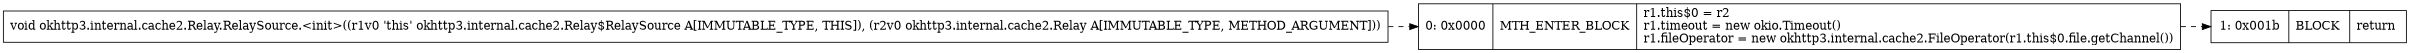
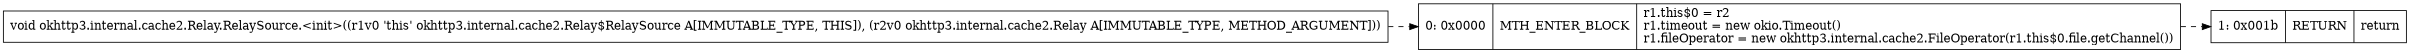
node "1: 0x001b": text "BLOCK" -> "RETURN"
